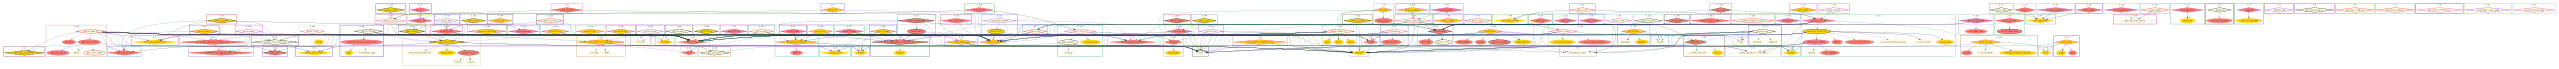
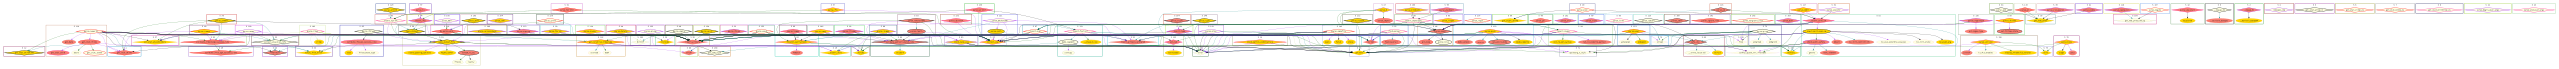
node "parse_follow": fillcolor salmon -> gold
node "clone_quoting_options": fillcolor lightyellow -> gold
